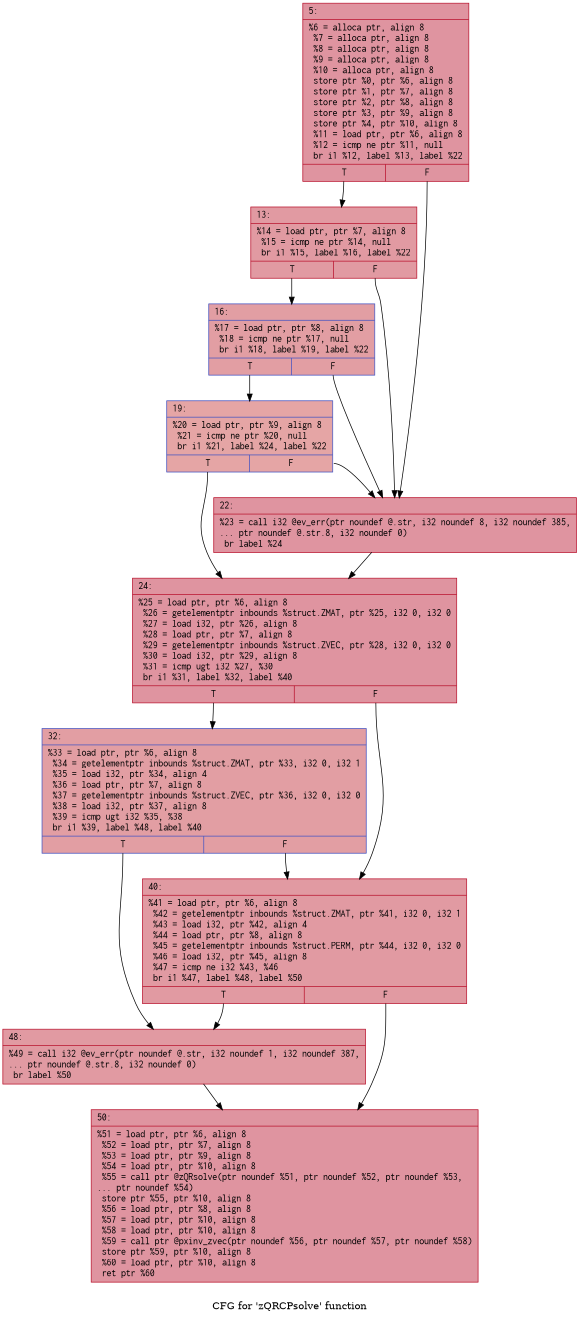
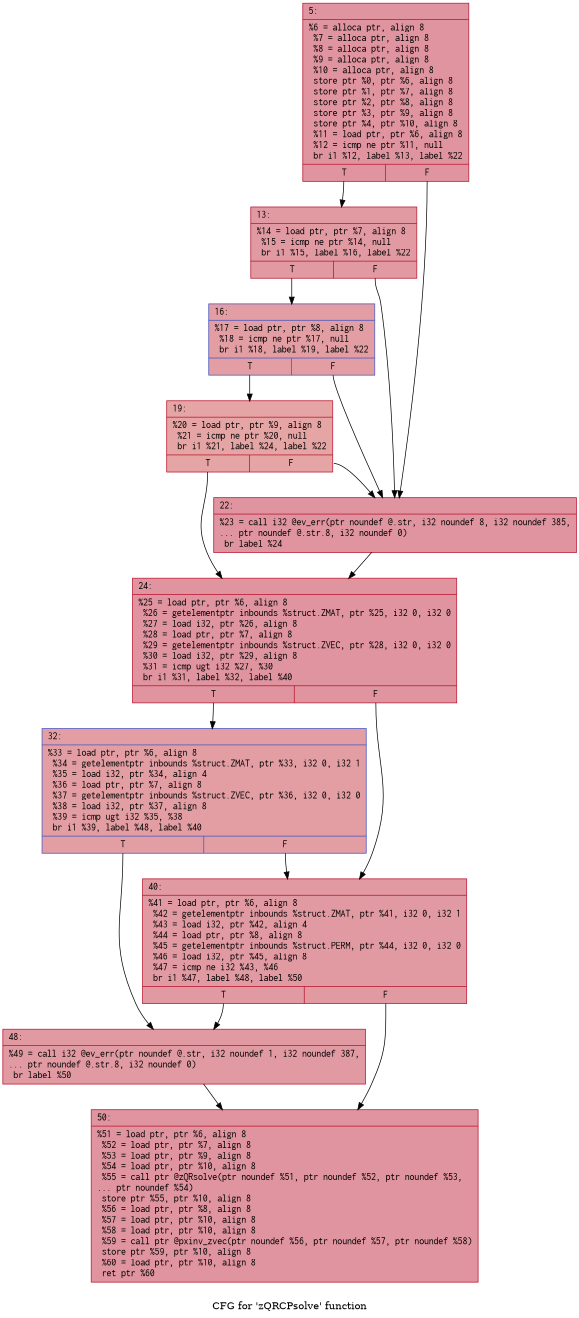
node "19:": color #3d50c3ff -> #b70d28ff
